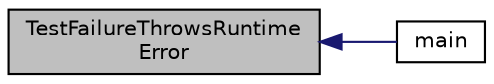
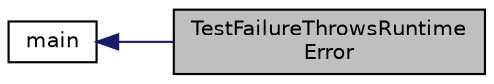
edge "main" -> "TestFailureThrowsRuntime Error": reversed
